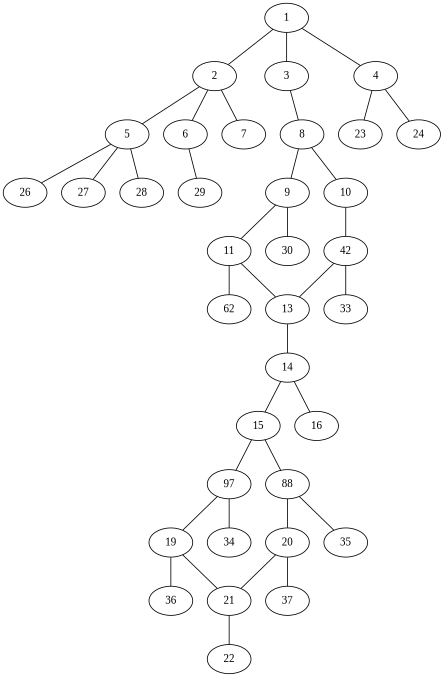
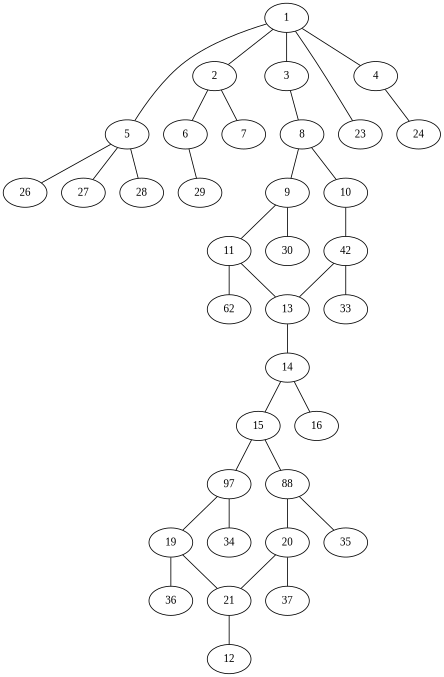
edge "2" -- "5": now "1" -- "5"
edge "4" -- "23": now "1" -- "23"
node "22": label "22" -> "12"
